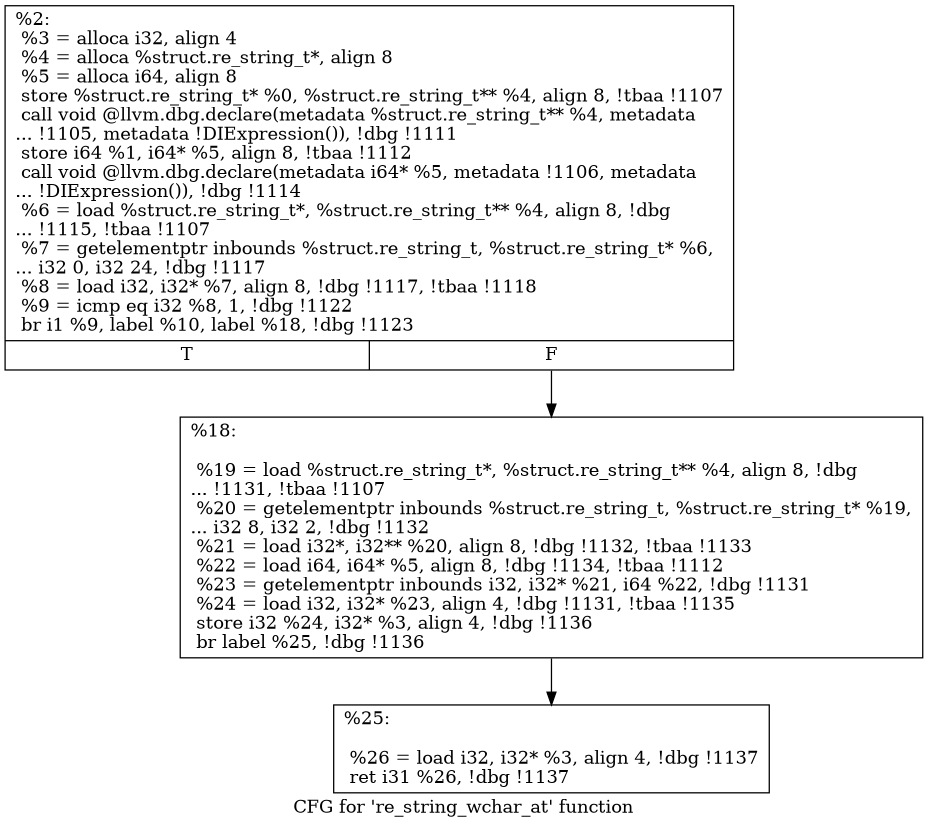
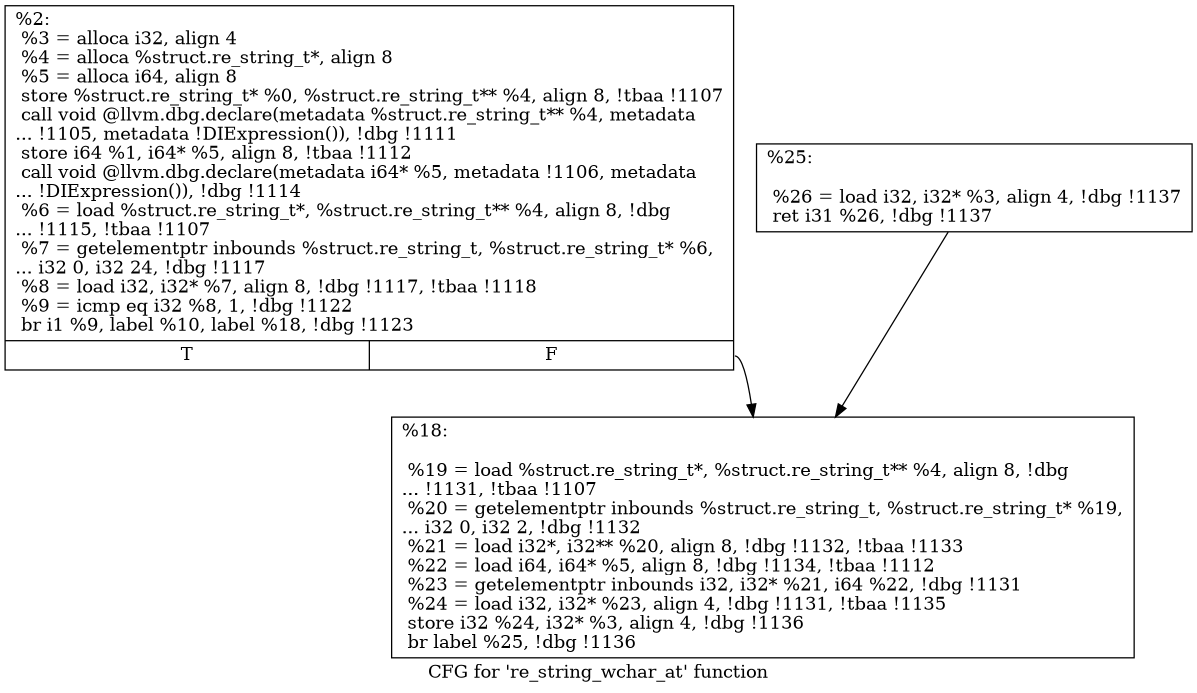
node "%18:": text "... i32 8, i32 2, !dbg !1132" -> "... i32 0, i32 2, !dbg !1132"
edge "%18:" -> "%25:": reversed
